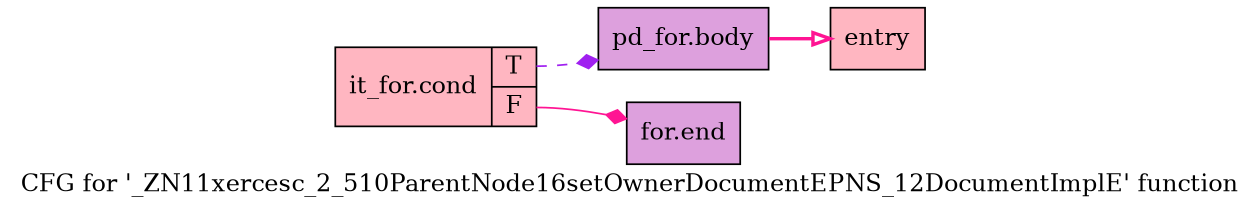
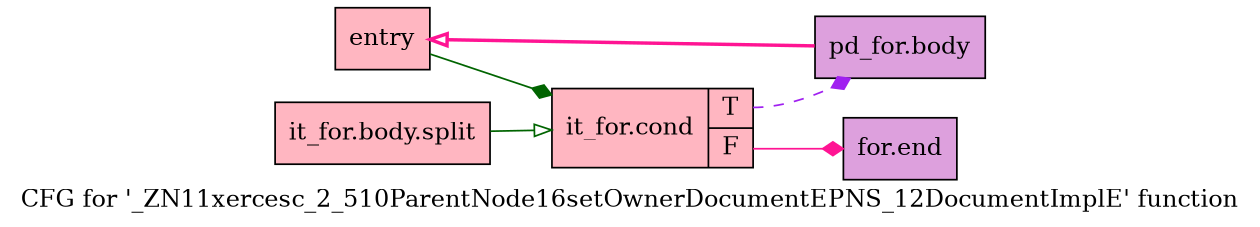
edge "entry" -> "it_for.cond": added
node "it_for.body.split": added
